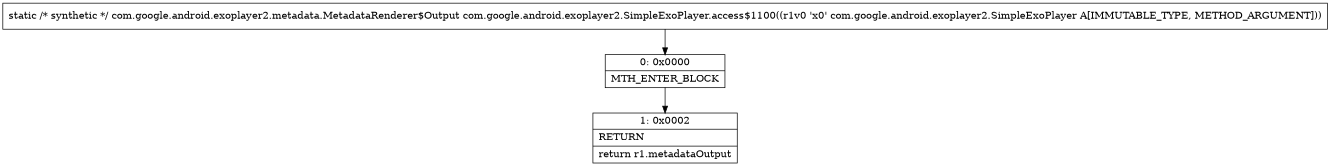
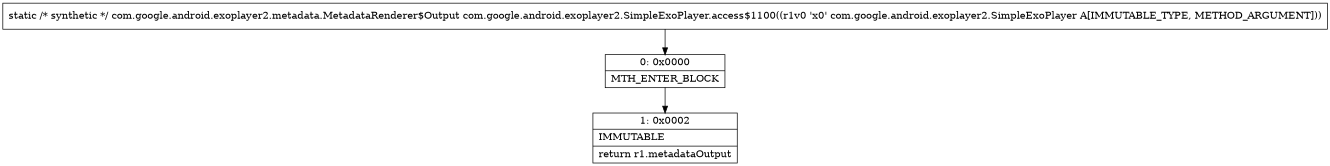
node "1: 0x0002": text "RETURN" -> "IMMUTABLE"
